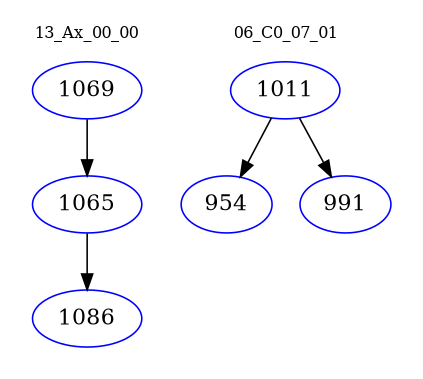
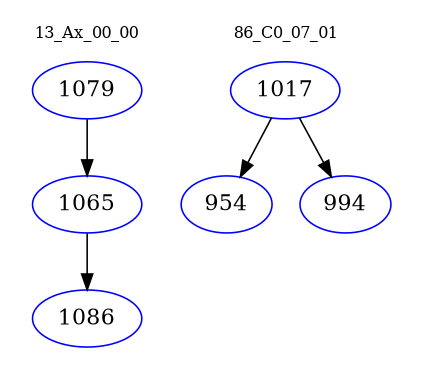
cluster "06_C0_07_01": label "06_C0_07_01" -> "86_C0_07_01"
node "1069": label "1069" -> "1079"
node "1011": label "1011" -> "1017"
node "991": label "991" -> "994"
